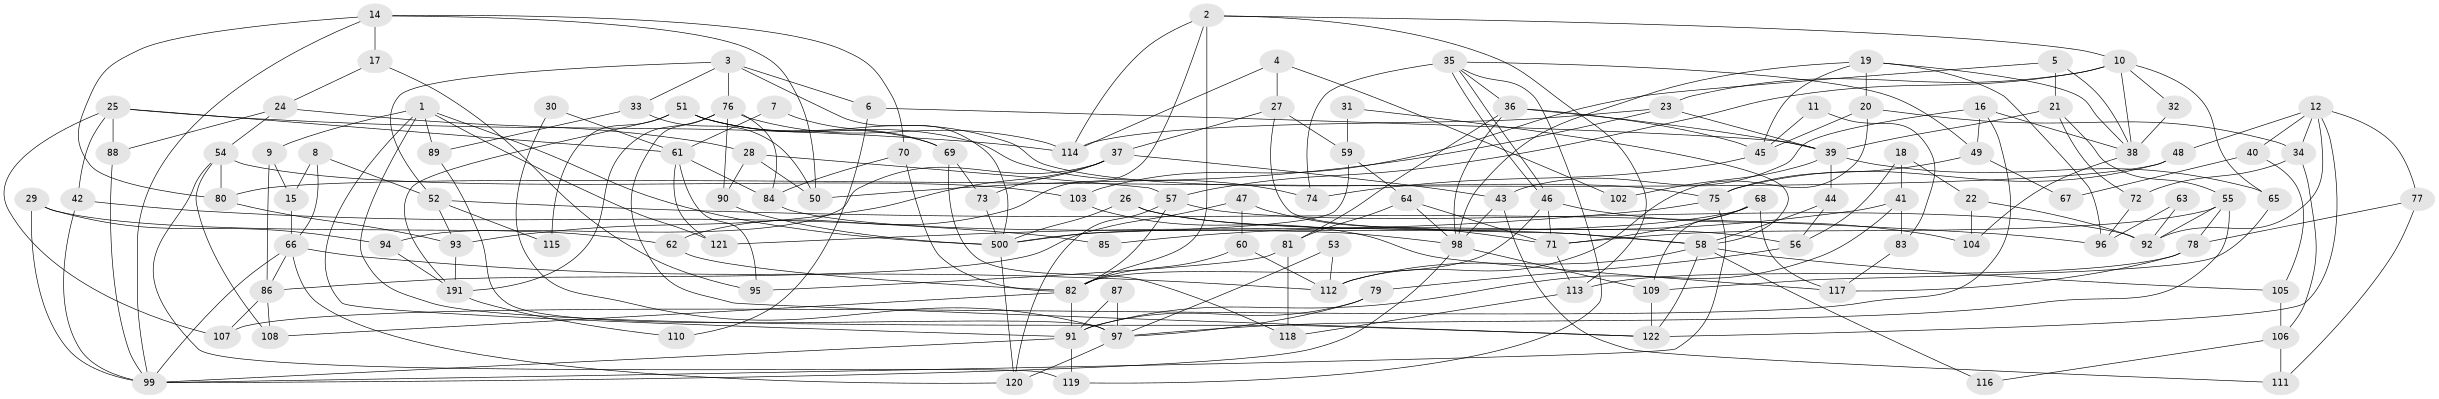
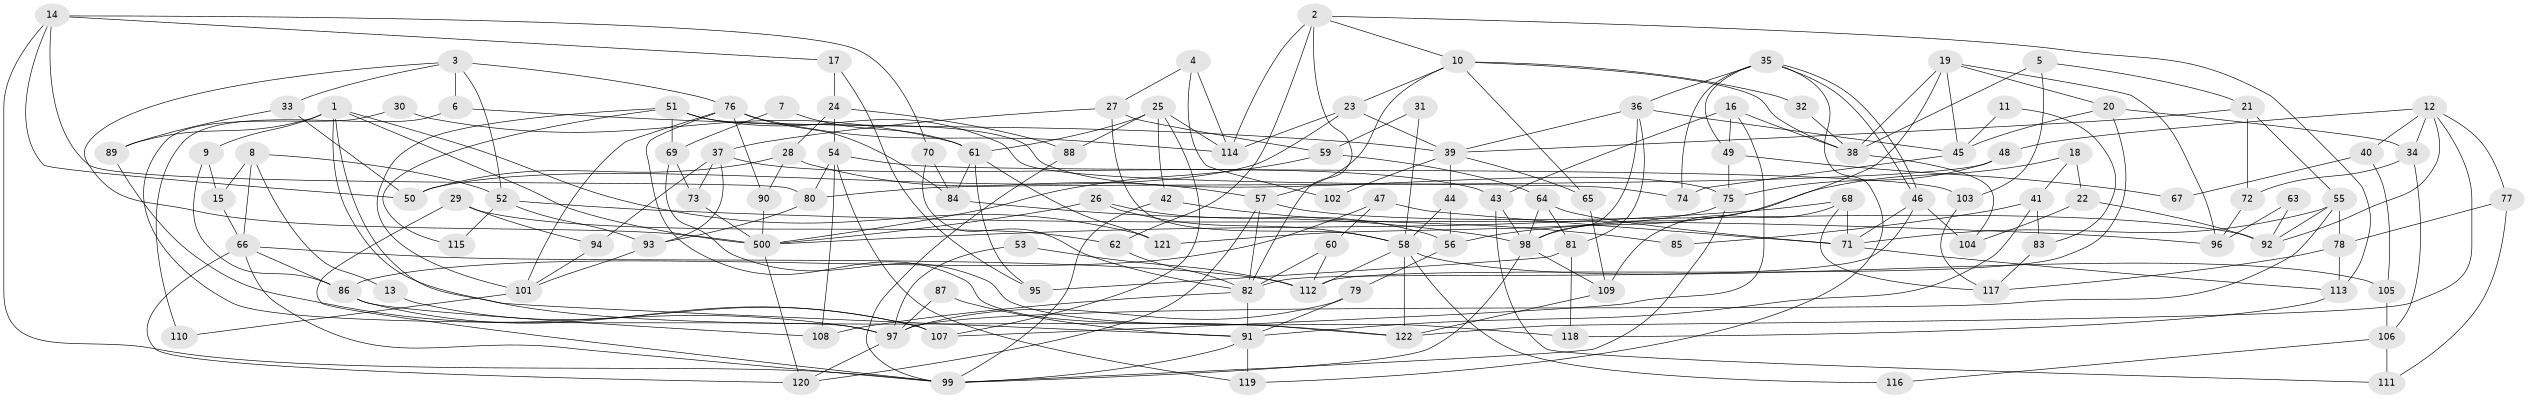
node "13": added
node "191": label "191" -> "101"
